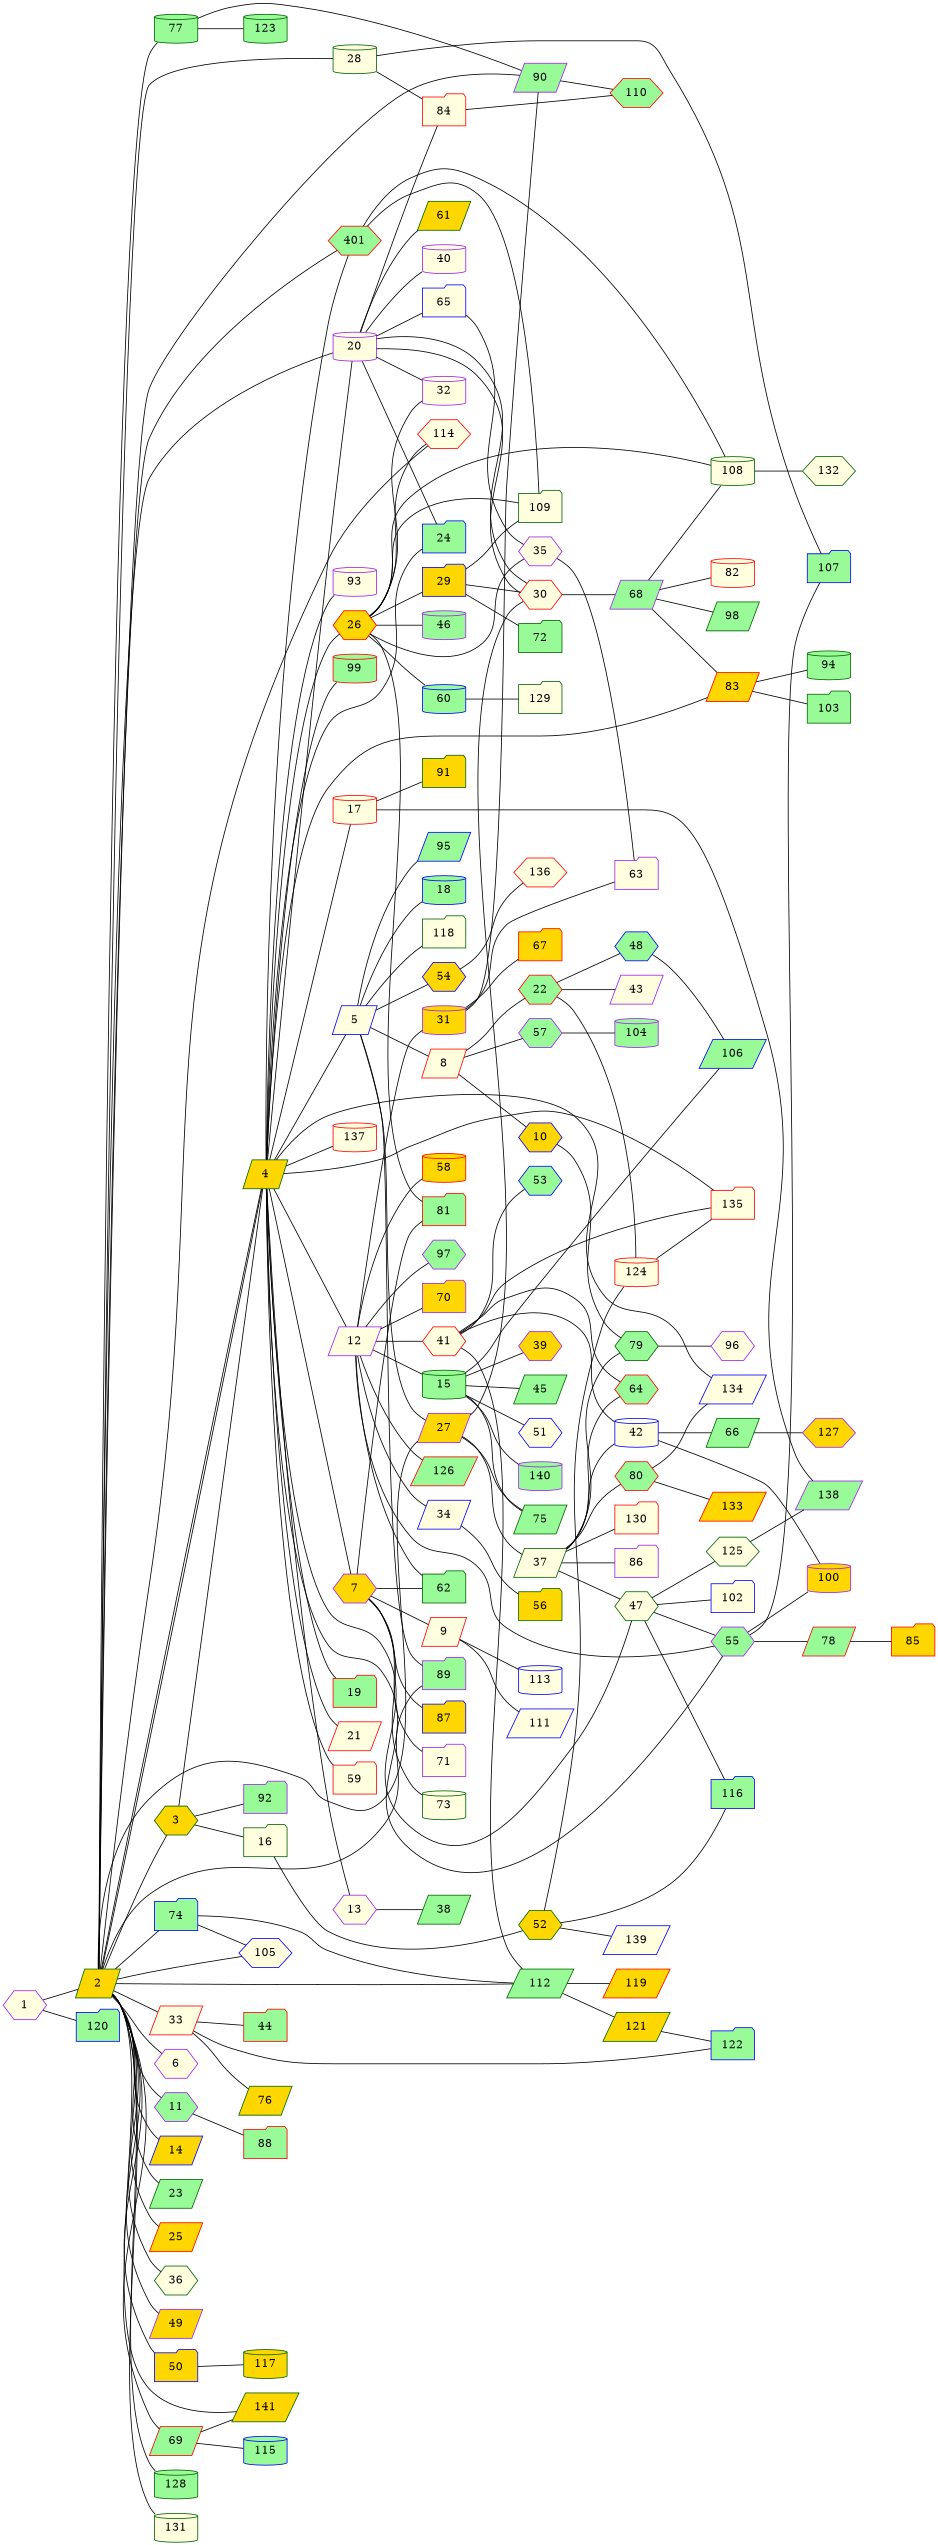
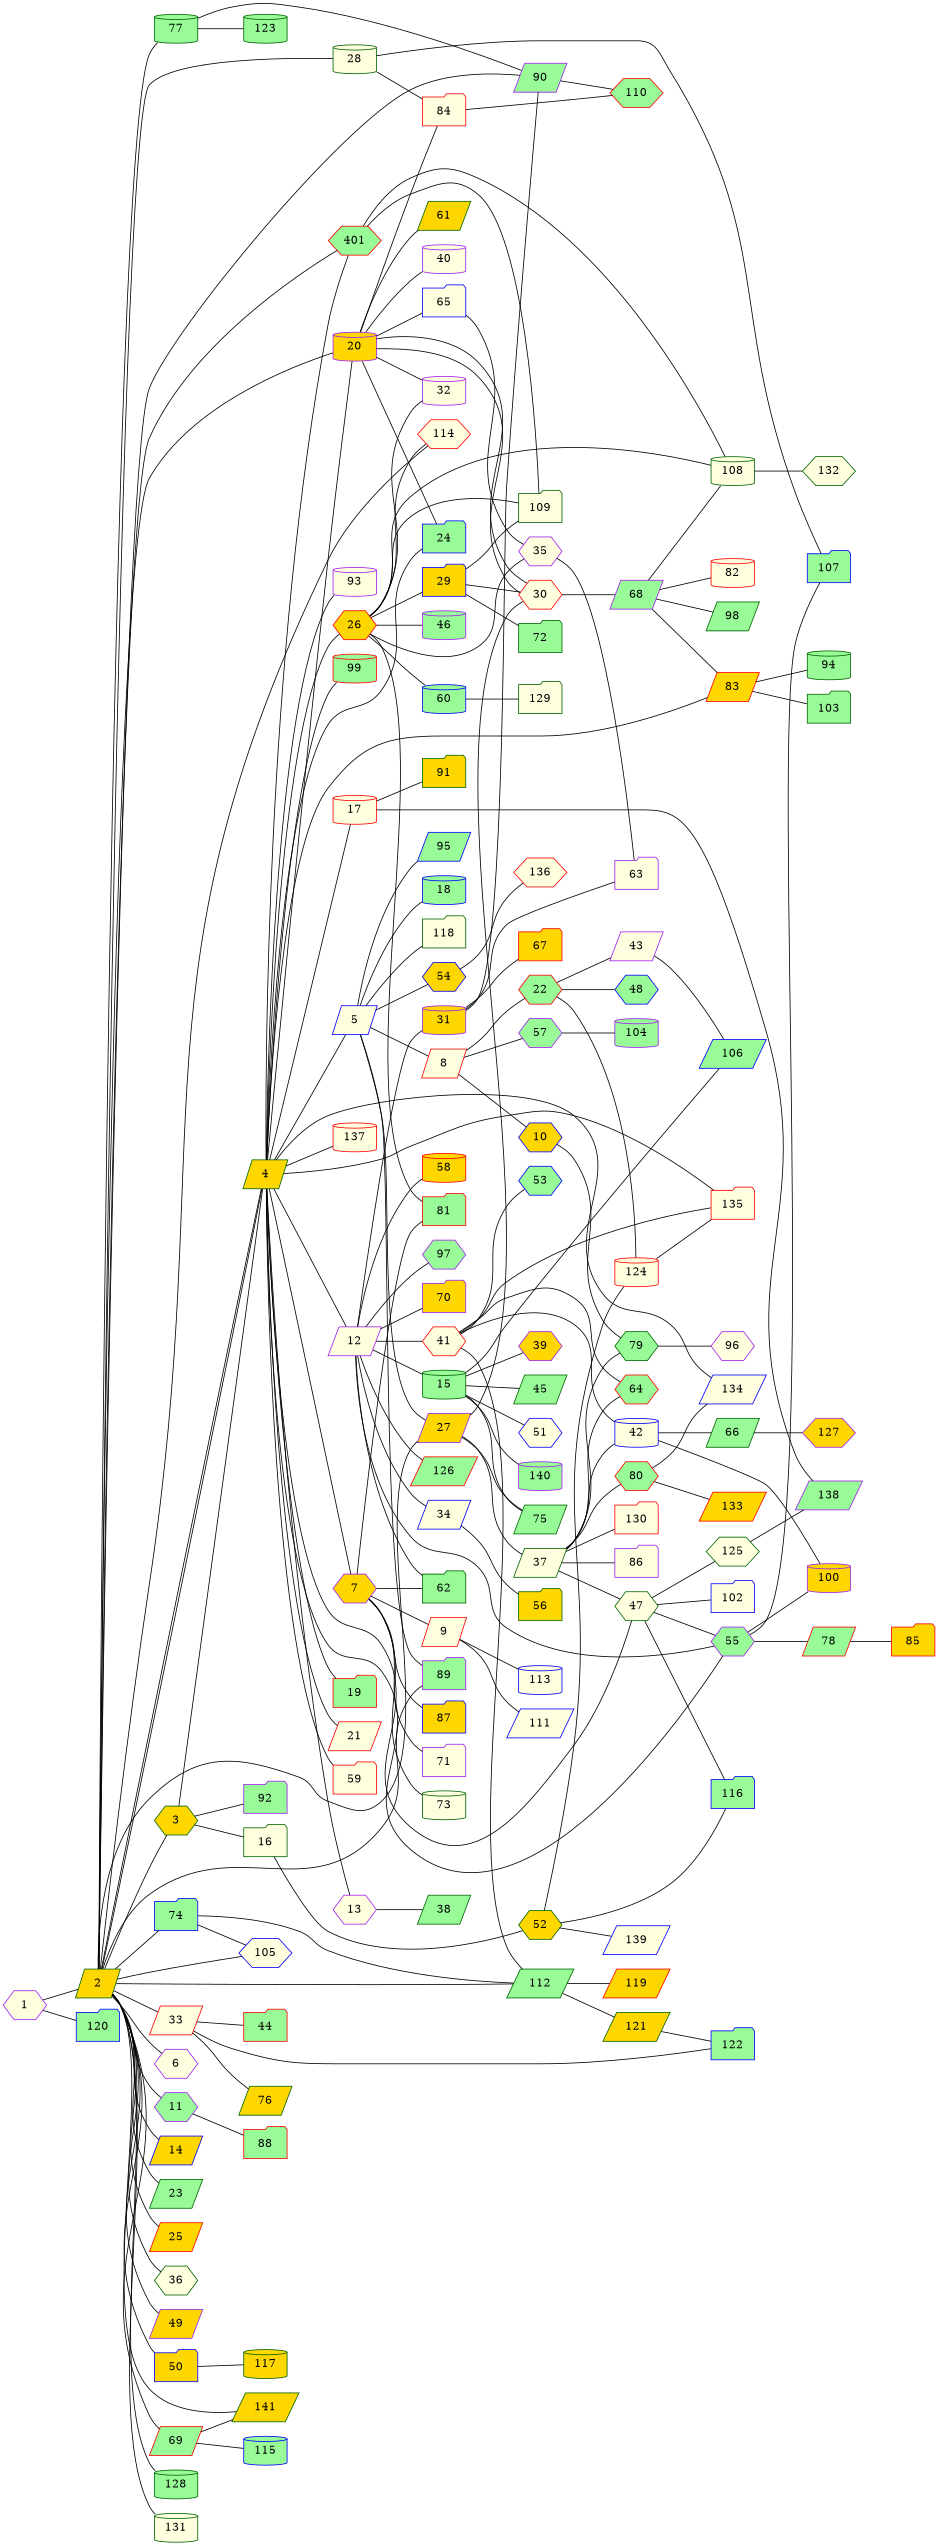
node "20": fillcolor lightyellow -> gold
edge "48" -- "106": now "43" -- "106"
